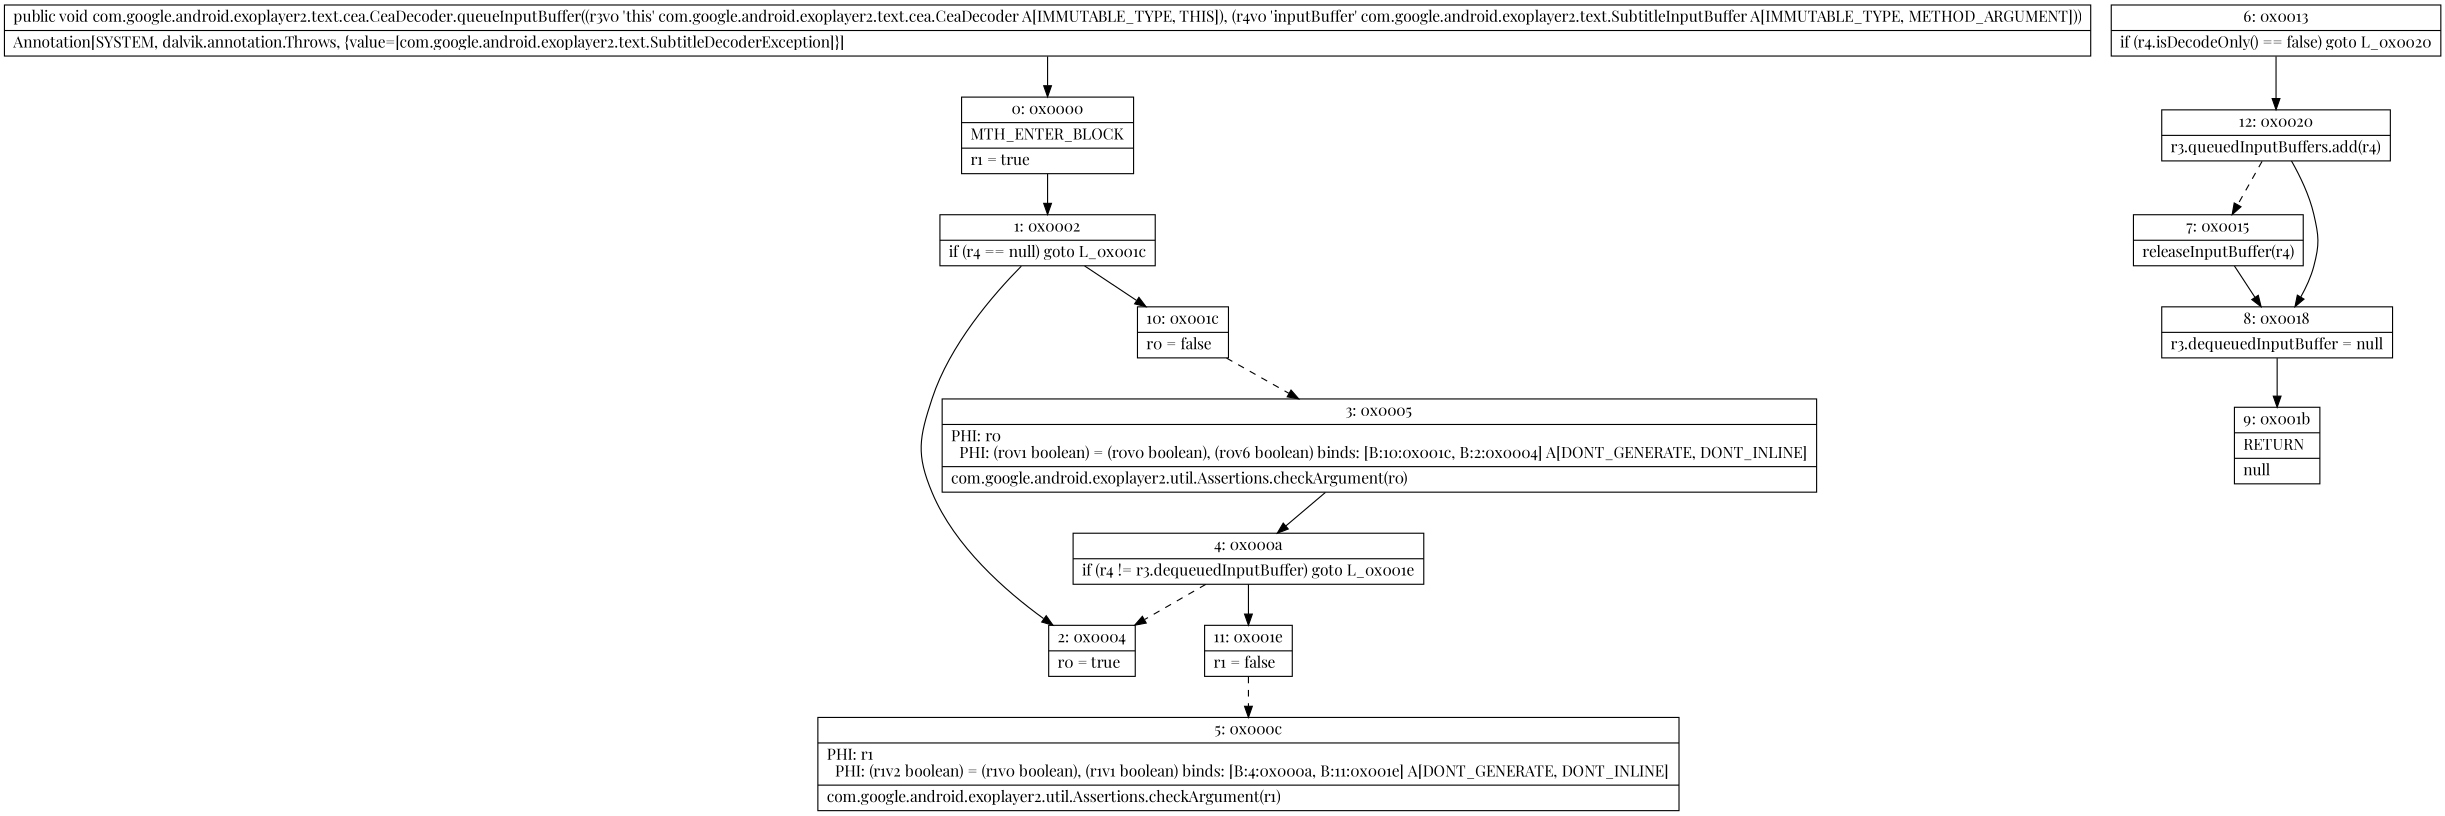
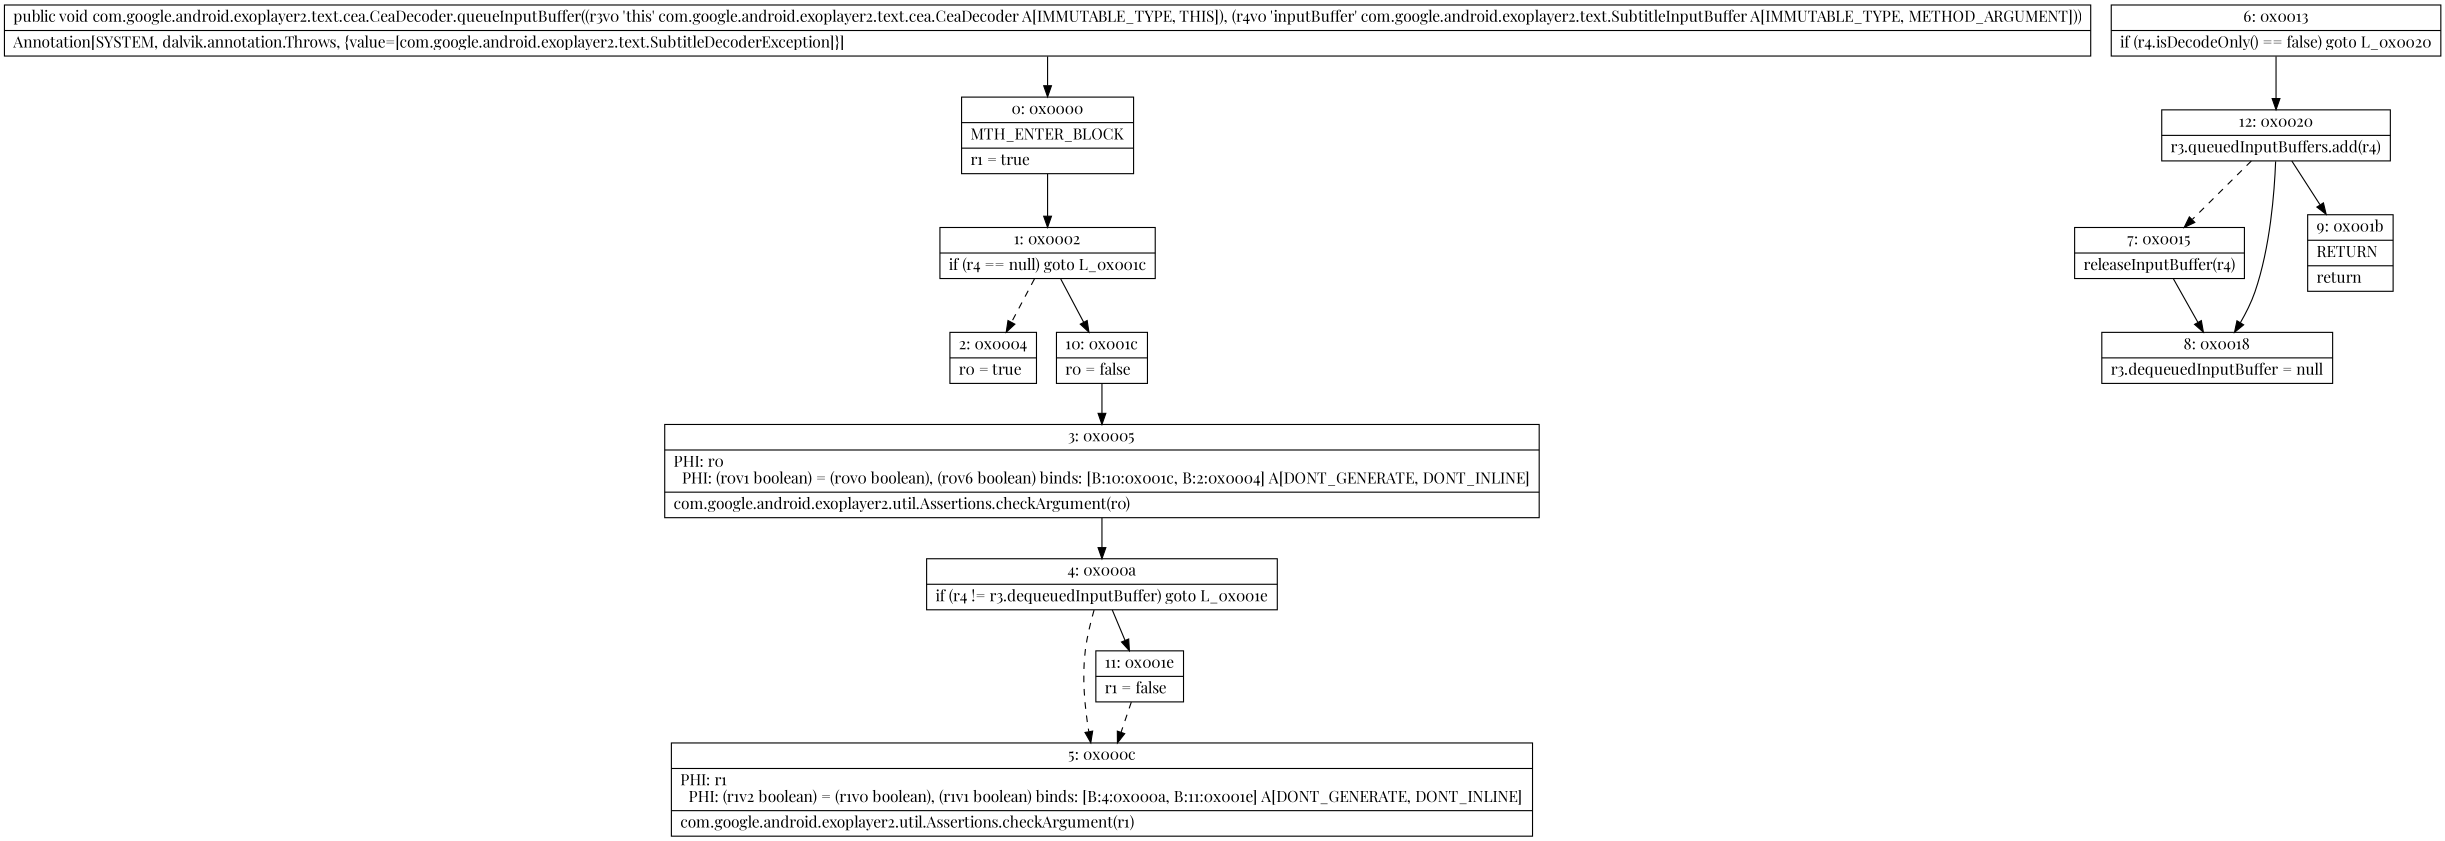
edge "10: 0x001c" -> "3: 0x0005": style dashed -> solid
edge "8: 0x0018" -> "9: 0x001b": now "12: 0x0020" -> "9: 0x001b"
edge "1: 0x0002" -> "2: 0x0004": style solid -> dashed
node "9: 0x001b": text "null" -> "return"
edge "4: 0x000a" -> "2: 0x0004": now "4: 0x000a" -> "5: 0x000c"
